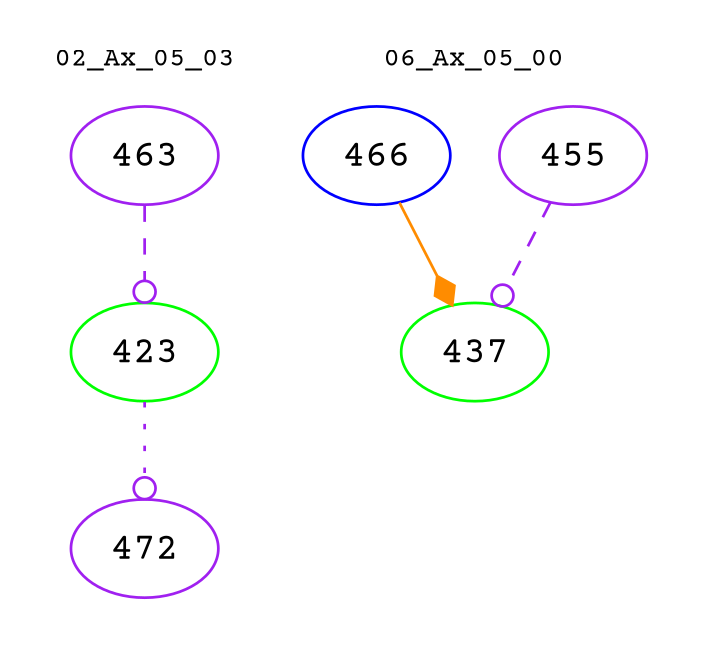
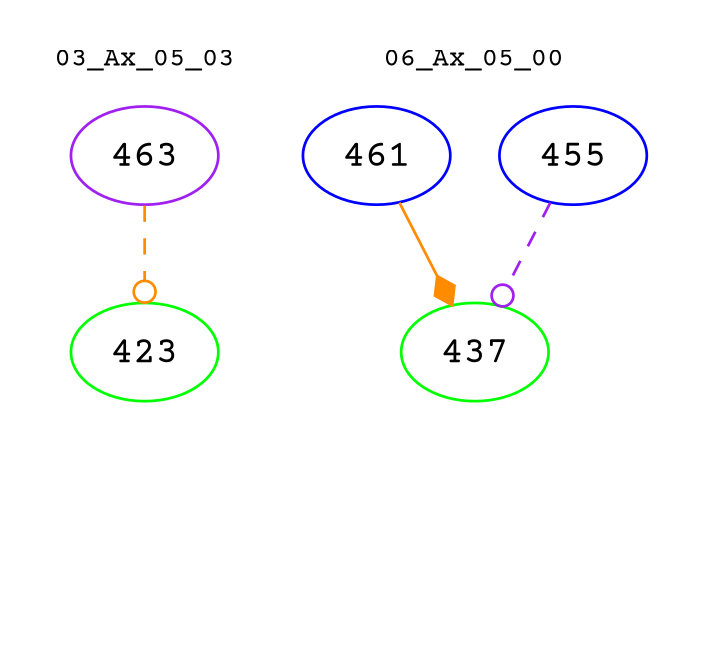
cluster "02_Ax_05_03": label "02_Ax_05_03" -> "03_Ax_05_03"
node "466": label "466" -> "461"
node "455": color purple -> blue
edge "463" -> "423": color purple -> darkorange
node "472": removed
